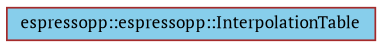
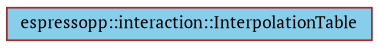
node "espressopp::espressopp::InterpolationTable": label "espressopp::espressopp::InterpolationTable" -> "espressopp::interaction::InterpolationTable"
